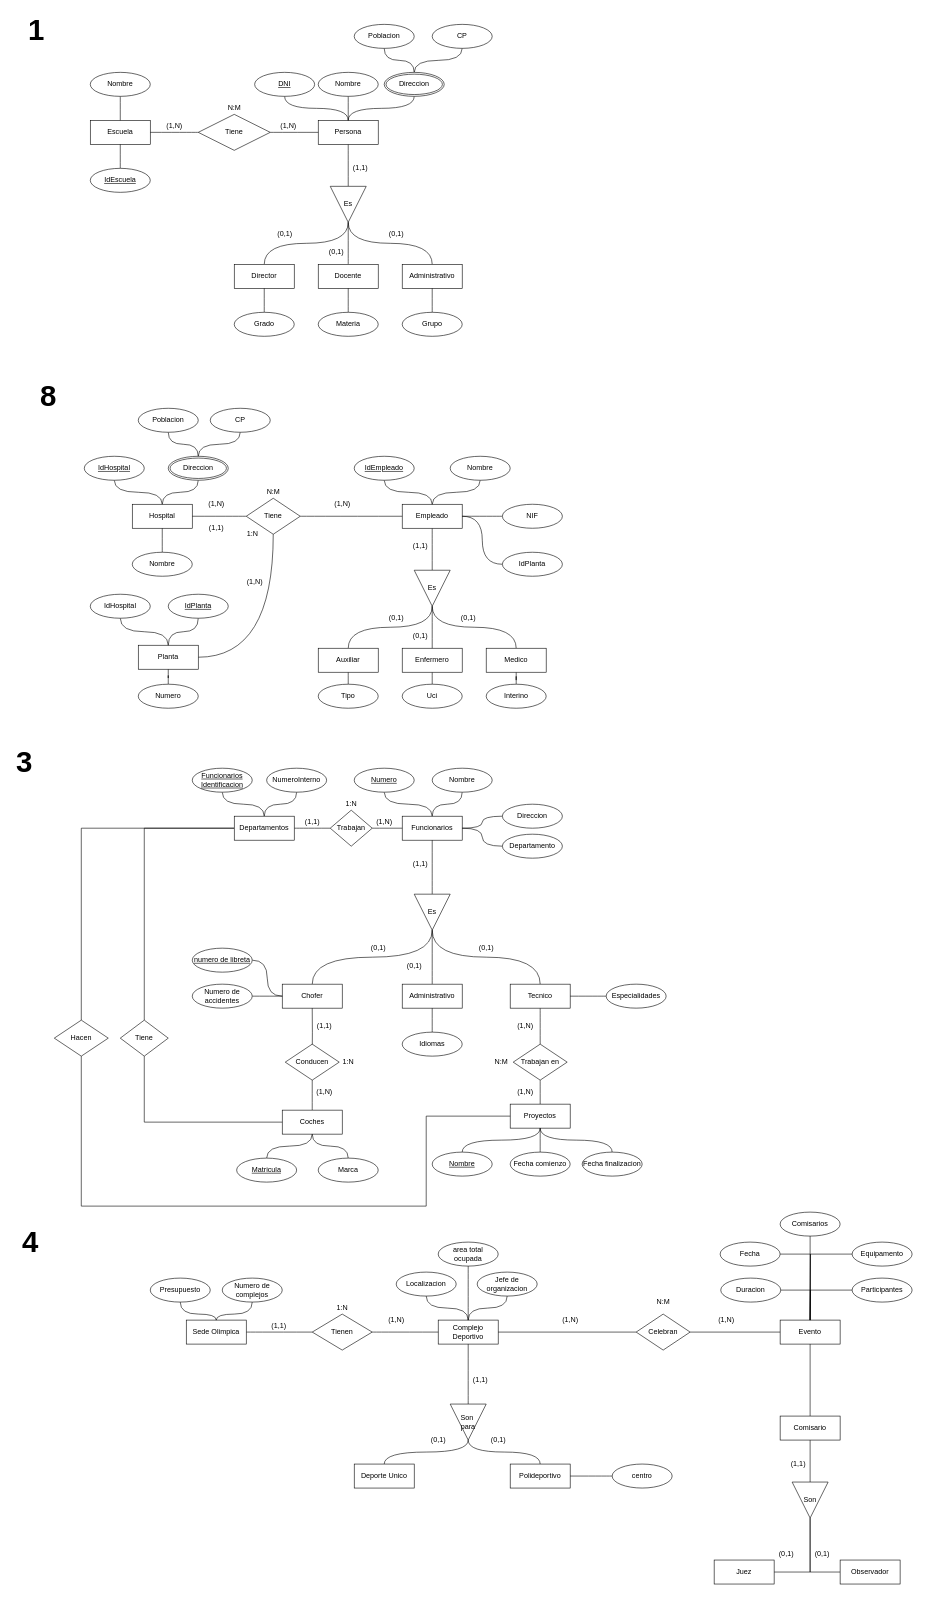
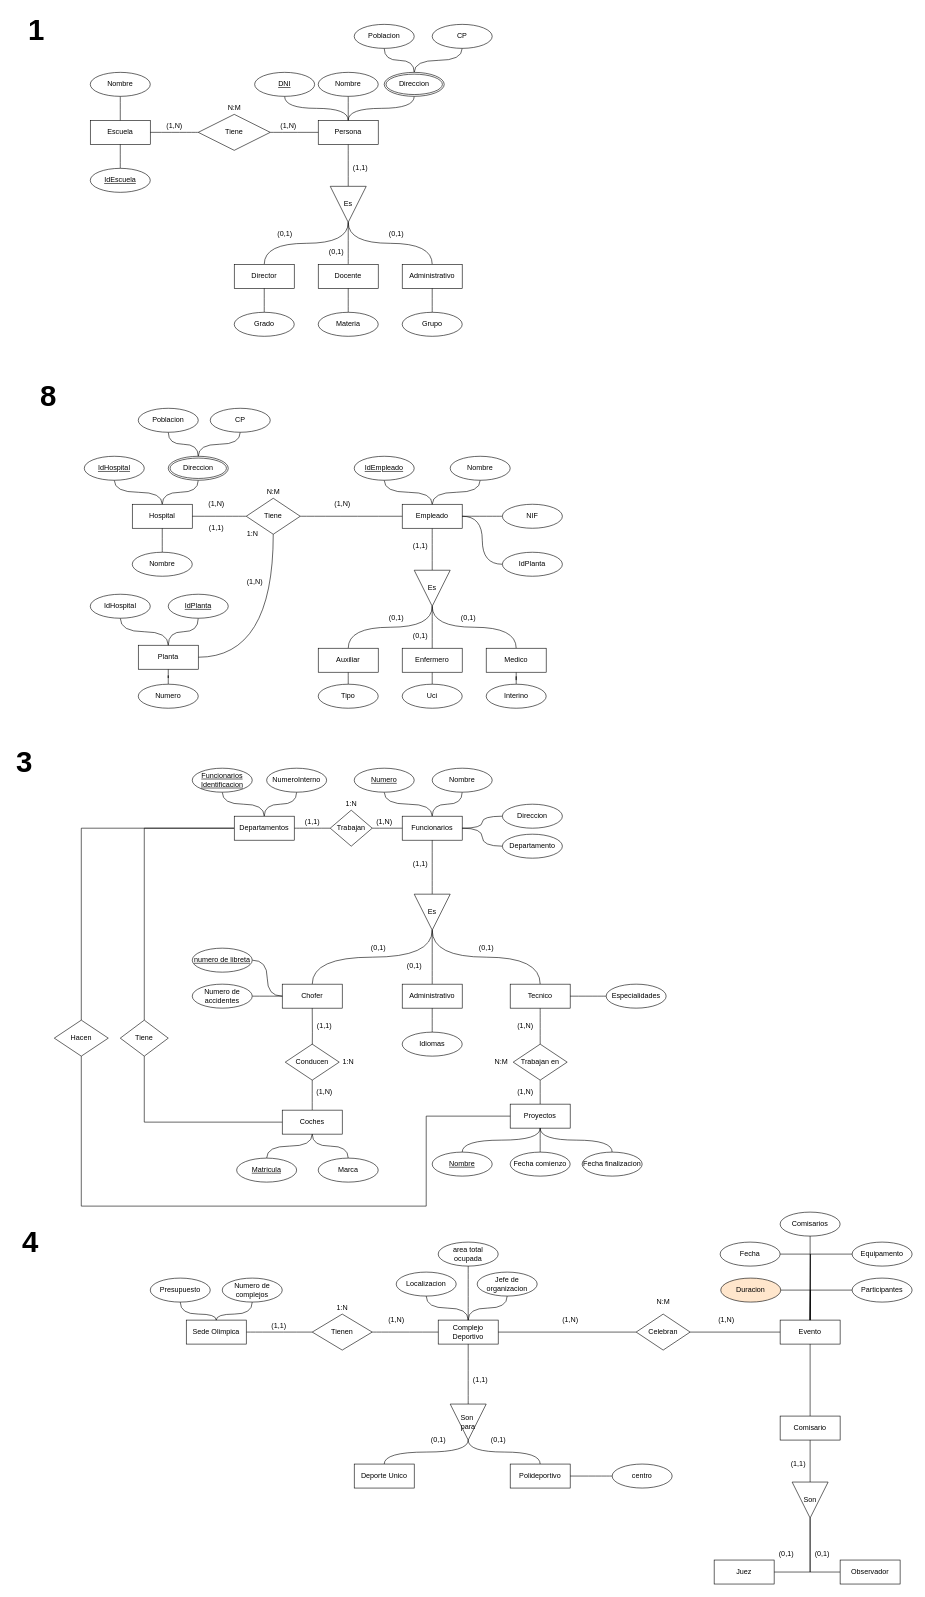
node "Duracion": fillcolor #ffffff -> #ffe6cc
